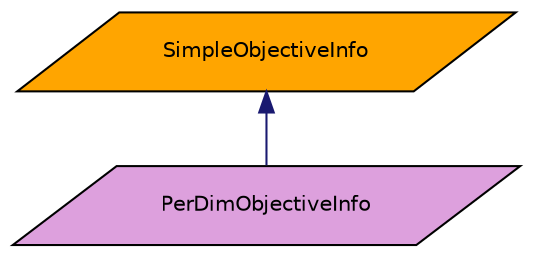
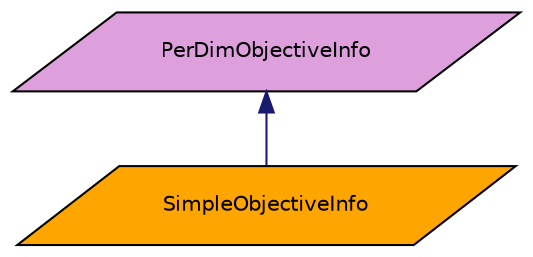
edge "PerDimObjectiveInfo" -> "SimpleObjectiveInfo": reversed
